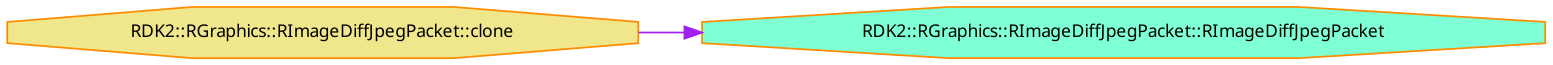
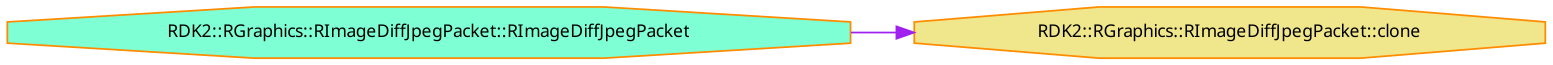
edge "RDK2::RGraphics::RImageDiffJpegPacket::clone" -> "RDK2::RGraphics::RImageDiffJpegPacket::RImageDiffJpegPacket": reversed
